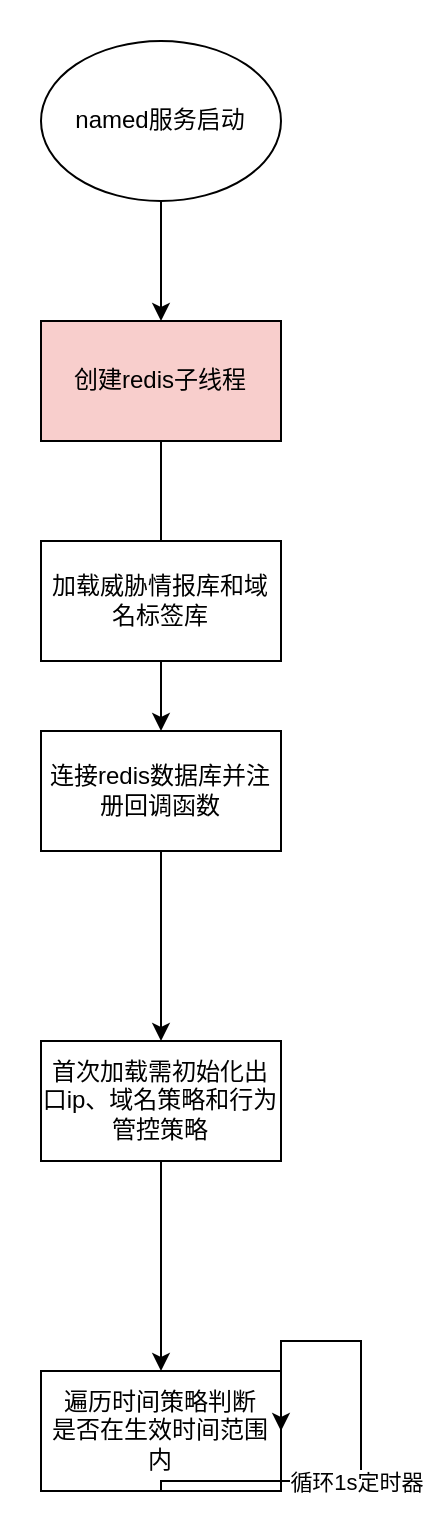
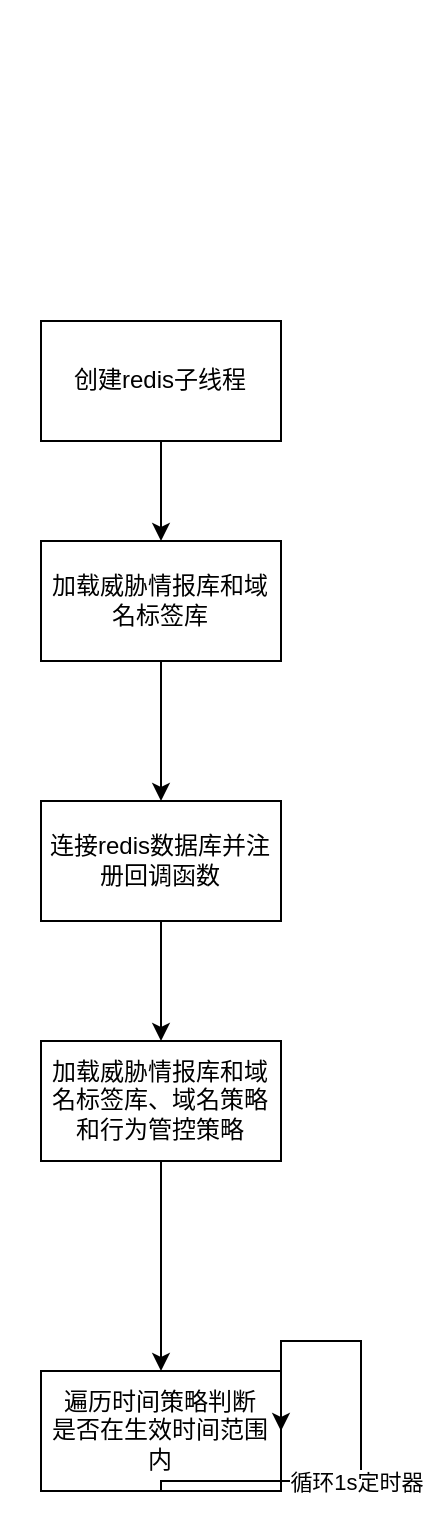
node "named服务启动": removed
edge "named服务启动" -> "创建redis子线程": removed
node "创建redis子线程": fillcolor #f8cecc -> #ffffff
edge "创建redis子线程" -- "加载威胁情报库和域名标签库": arrowhead none -> classic
node "连接redis数据库并注册回调函数": moved (161, 791) -> (161, 861)
node "首次加载需初始化出口ip、域名策略和行为管控策略": label "首次加载需初始化出口ip、域名策略和行为管控策略" -> "加载威胁情报库和域名标签库、域名策略和行为管控策略"
